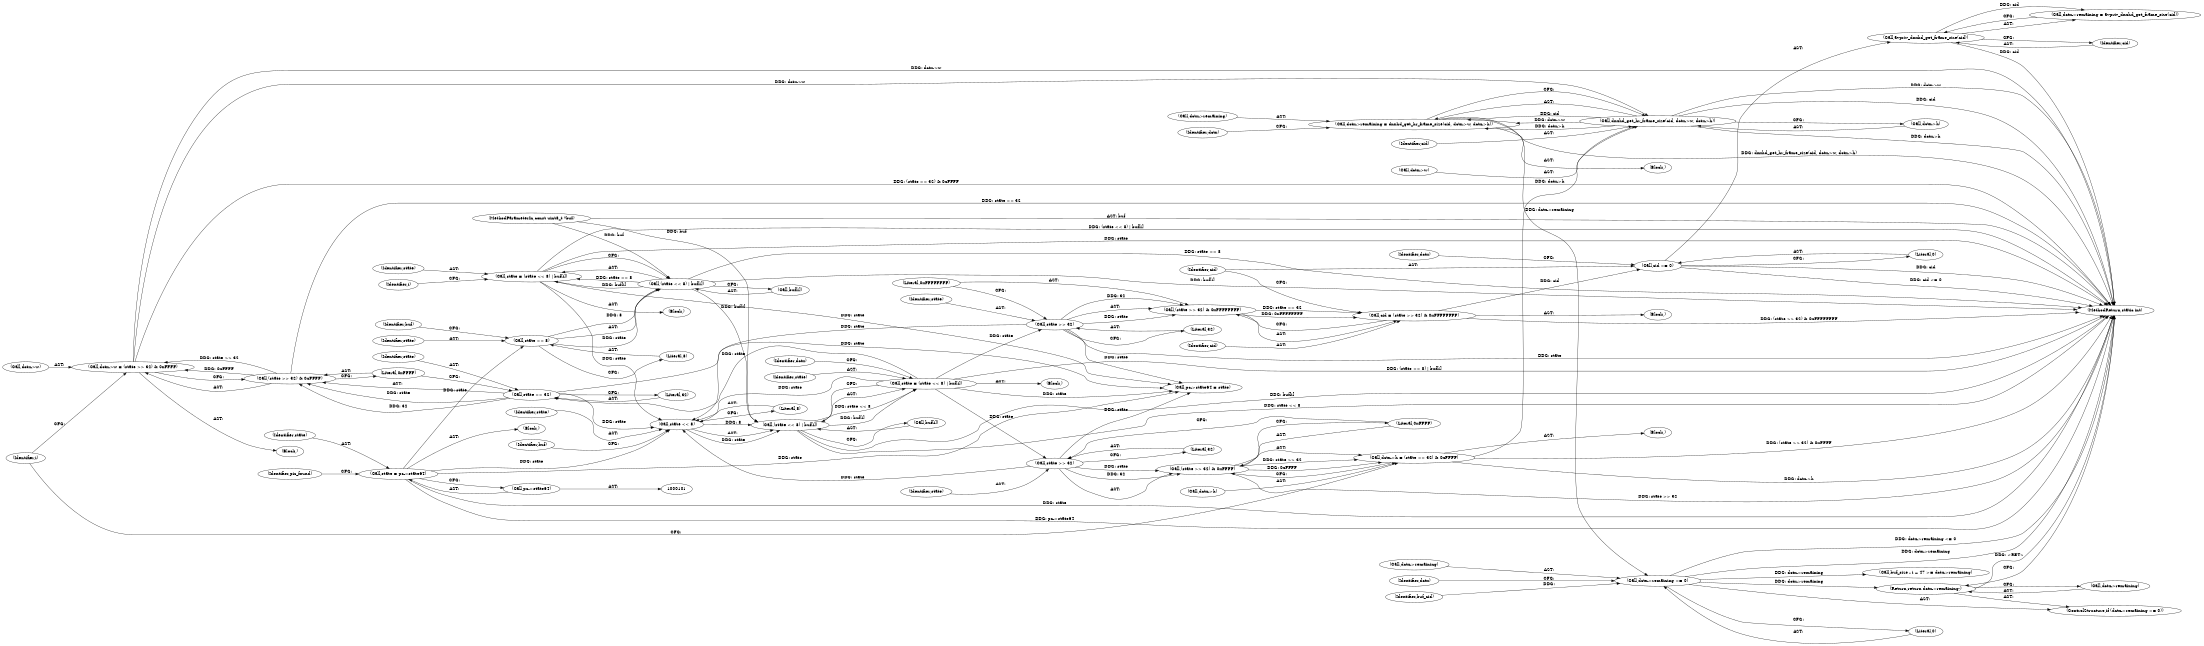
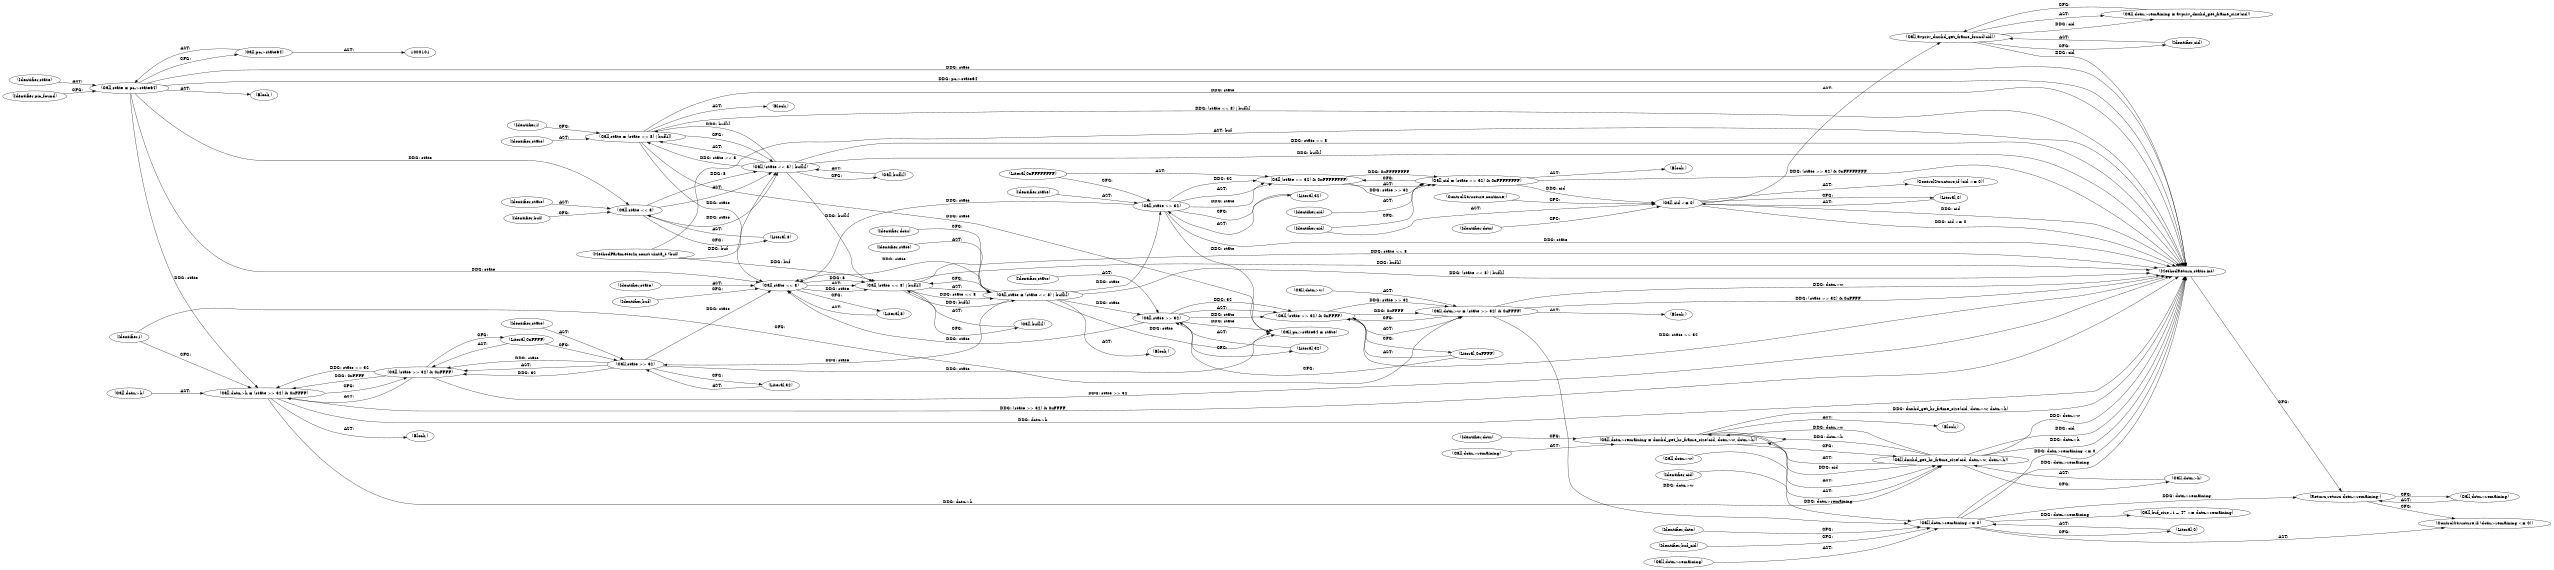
node "(Call,avpriv_dnxhd_get_frame_size(cid))": label "(Call,avpriv_dnxhd_get_frame_size(cid))" -> "(Call,avpriv_dnxhd_get_frame_found(cid))"
edge "(Call,dctx->w = (state >> 32) & 0xFFFF)" -> "(Call,dnxhd_get_hr_frame_size(cid, dctx->w, dctx->h))": now "(Call,dctx->w = (state >> 32) & 0xFFFF)" -> "(Call,dctx->remaining <= 0)"
node "(ControlStructure,if (cid <= 0))": added
node "(ControlStructure,continue;)": added
edge "(Call,state = pc->state64)" -> "(Call,pc->state64 = state)": now "(Call,state = pc->state64)" -> "(Call,dctx->h = (state >> 32) & 0xFFFF)"
edge "(Return,return dctx->remaining;)" -> "(MethodReturn,static int)": removed, label "DDG: <RET>"
edge "(Identifier,buf_cid)" -> "(Call,dctx->remaining <= 0)": label "DDG: " -> "CFG: "
edge "(Return,return dctx->remaining;)" -> "(ControlStructure,if (dctx->remaining <= 0))": label "AST: " -> "CFG: "
